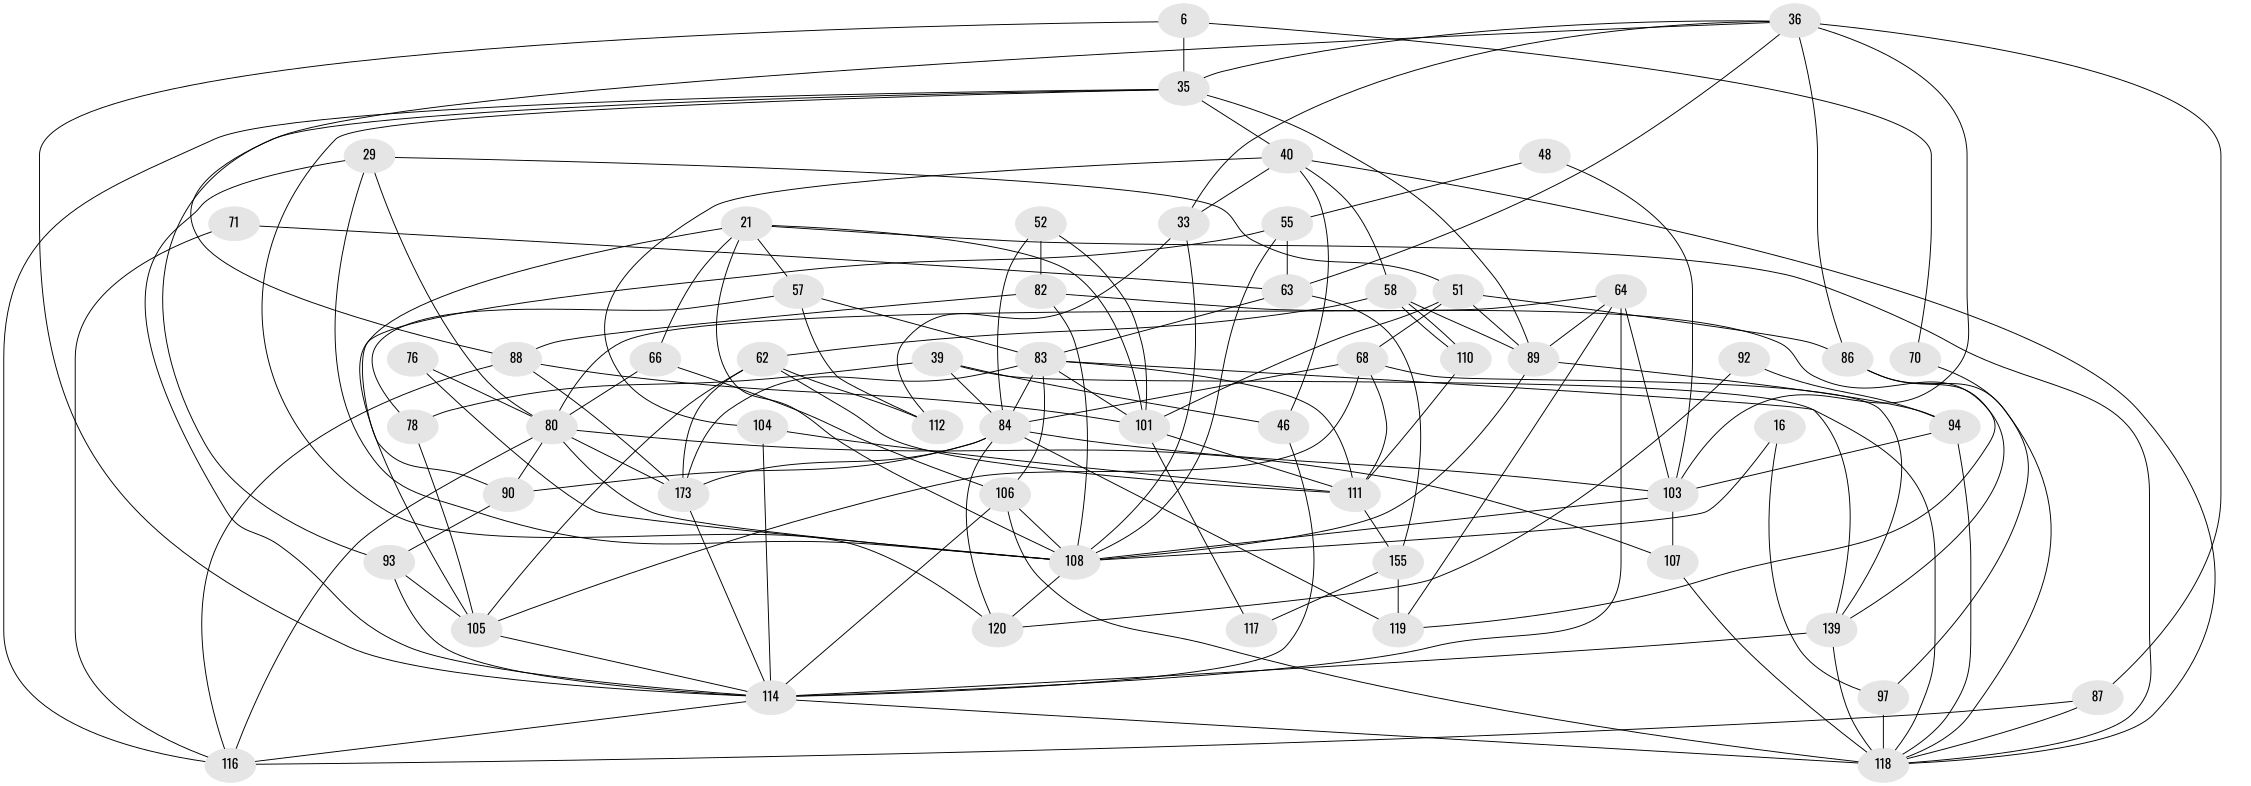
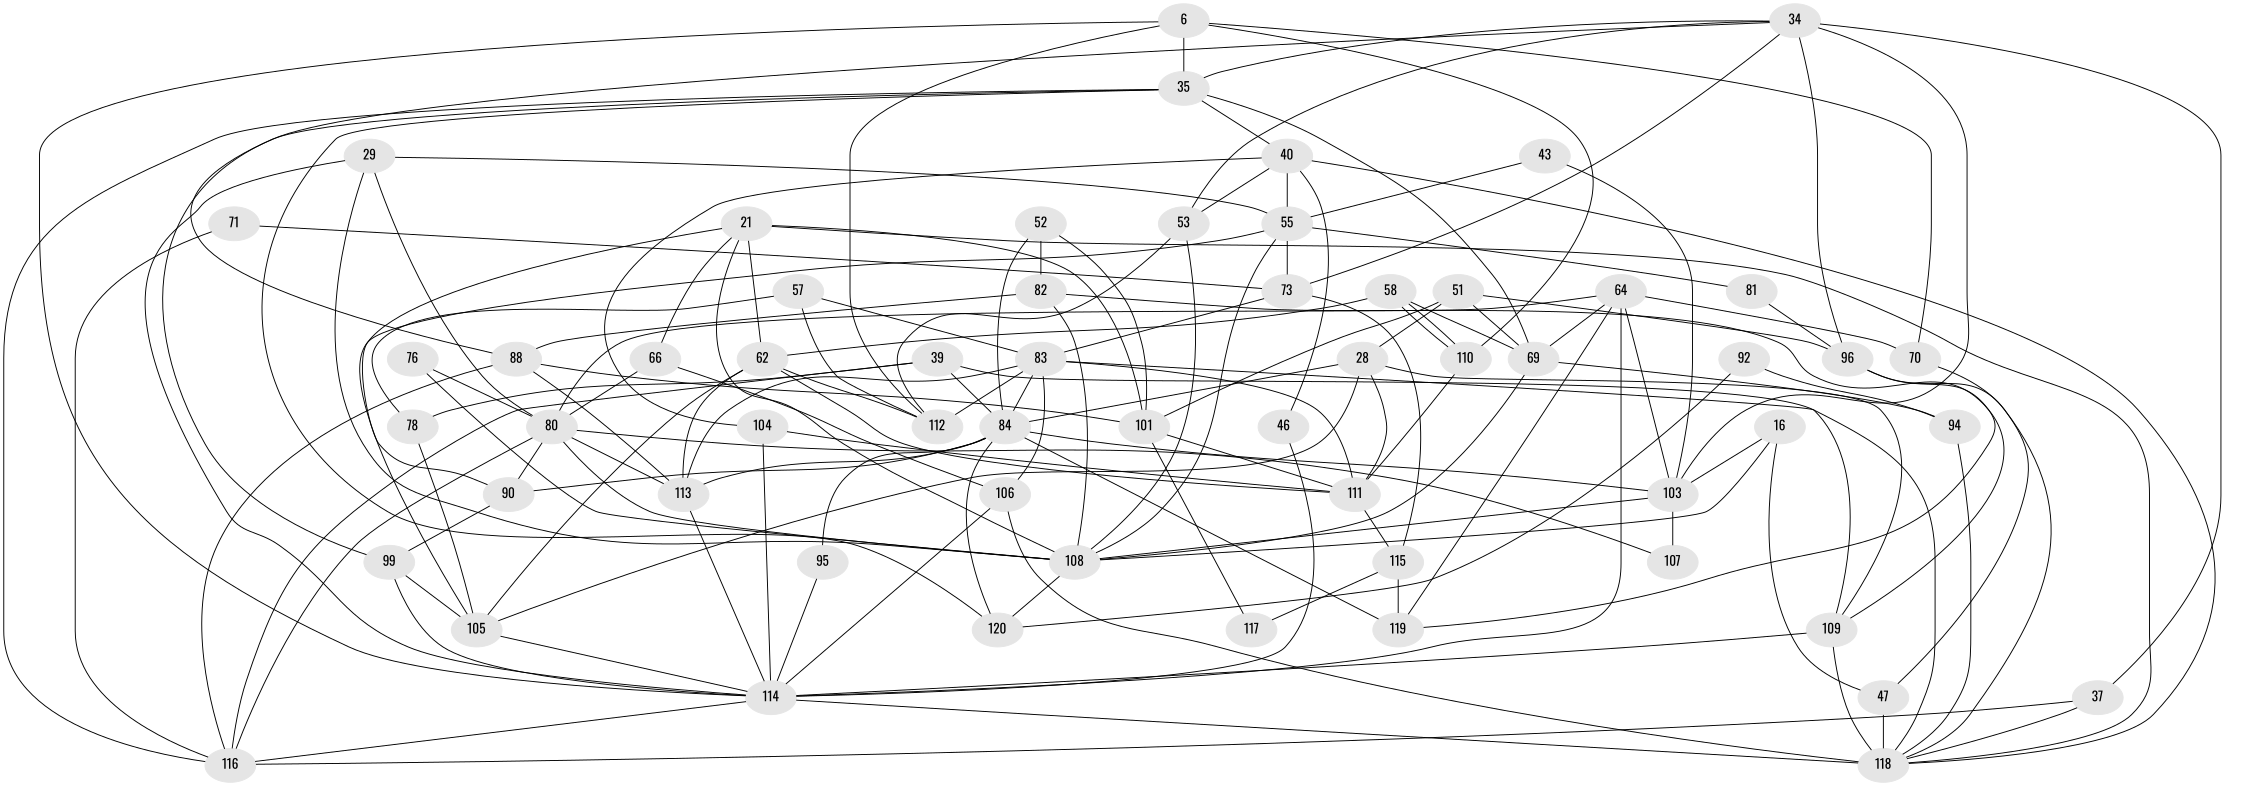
node "36": label "36" -> "34"
edge "6" -- "110": added
edge "6" -- "112": added
node "48": label "48" -> "43"
edge "29" -- "51": now "29" -- "55"
edge "40" -- "58": now "40" -- "55"
node "33": label "33" -> "53"
edge "21" -- "57": now "21" -- "62"
node "63": label "63" -> "73"
node "81": added
edge "64" -- "70": added
node "68": label "68" -> "28"
node "89": label "89" -> "69"
node "86": label "86" -> "96"
edge "83" -- "101": now "83" -- "112"
edge "39" -- "46": now "39" -- "116"
edge "94" -- "103": now "16" -- "103"
node "173": label "173" -> "113"
edge "106" -- "108": removed
node "93": label "93" -> "99"
node "95": added
node "155": label "155" -> "115"
node "139": label "139" -> "109"
edge "107" -- "118": removed
node "97": label "97" -> "47"
node "87": label "87" -> "37"
